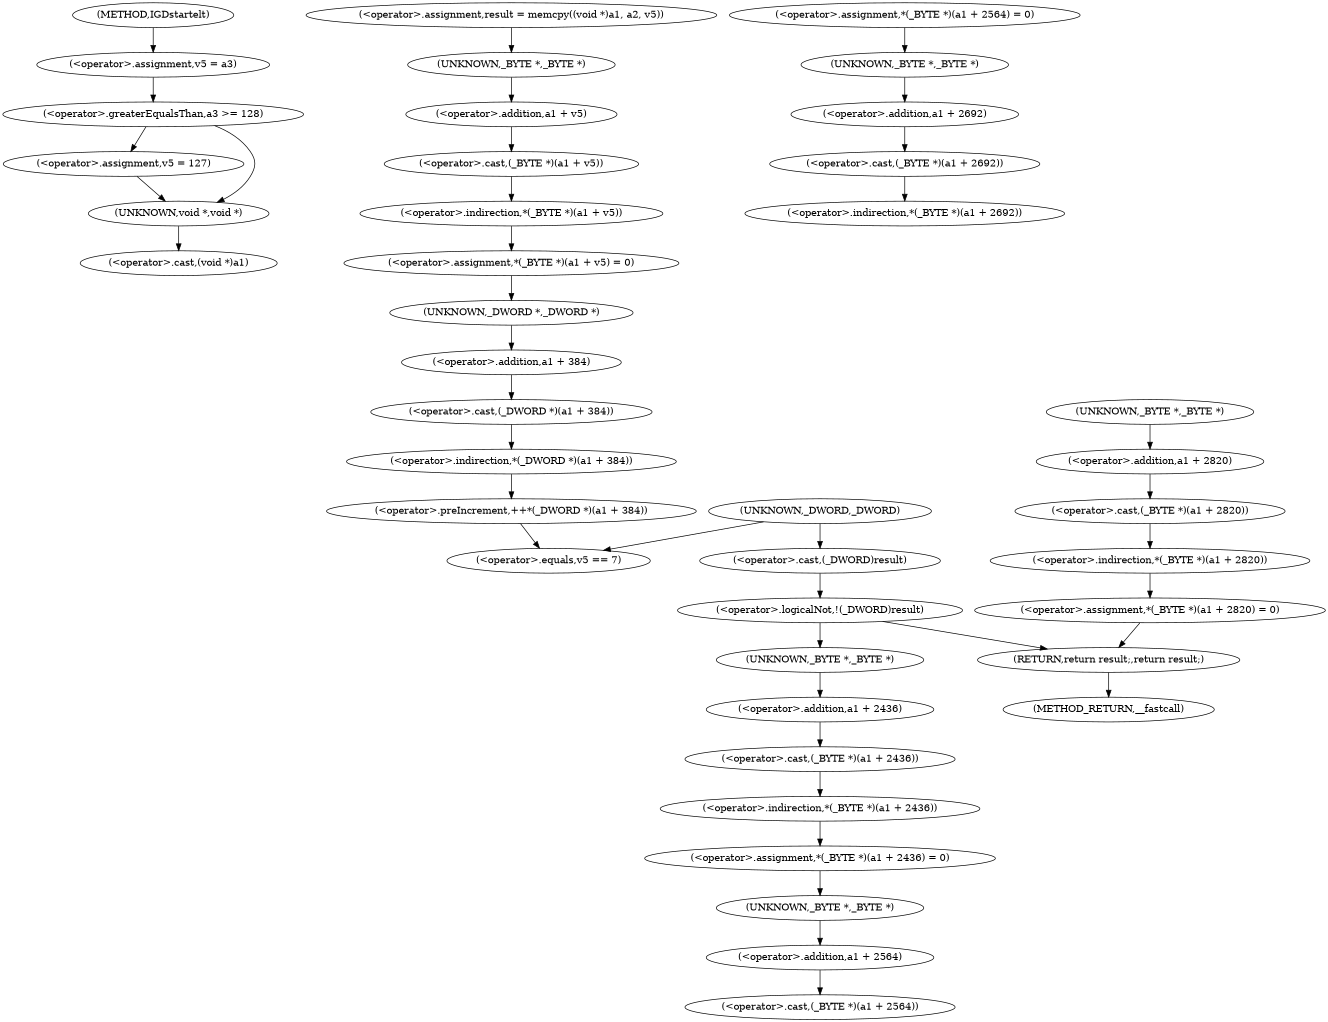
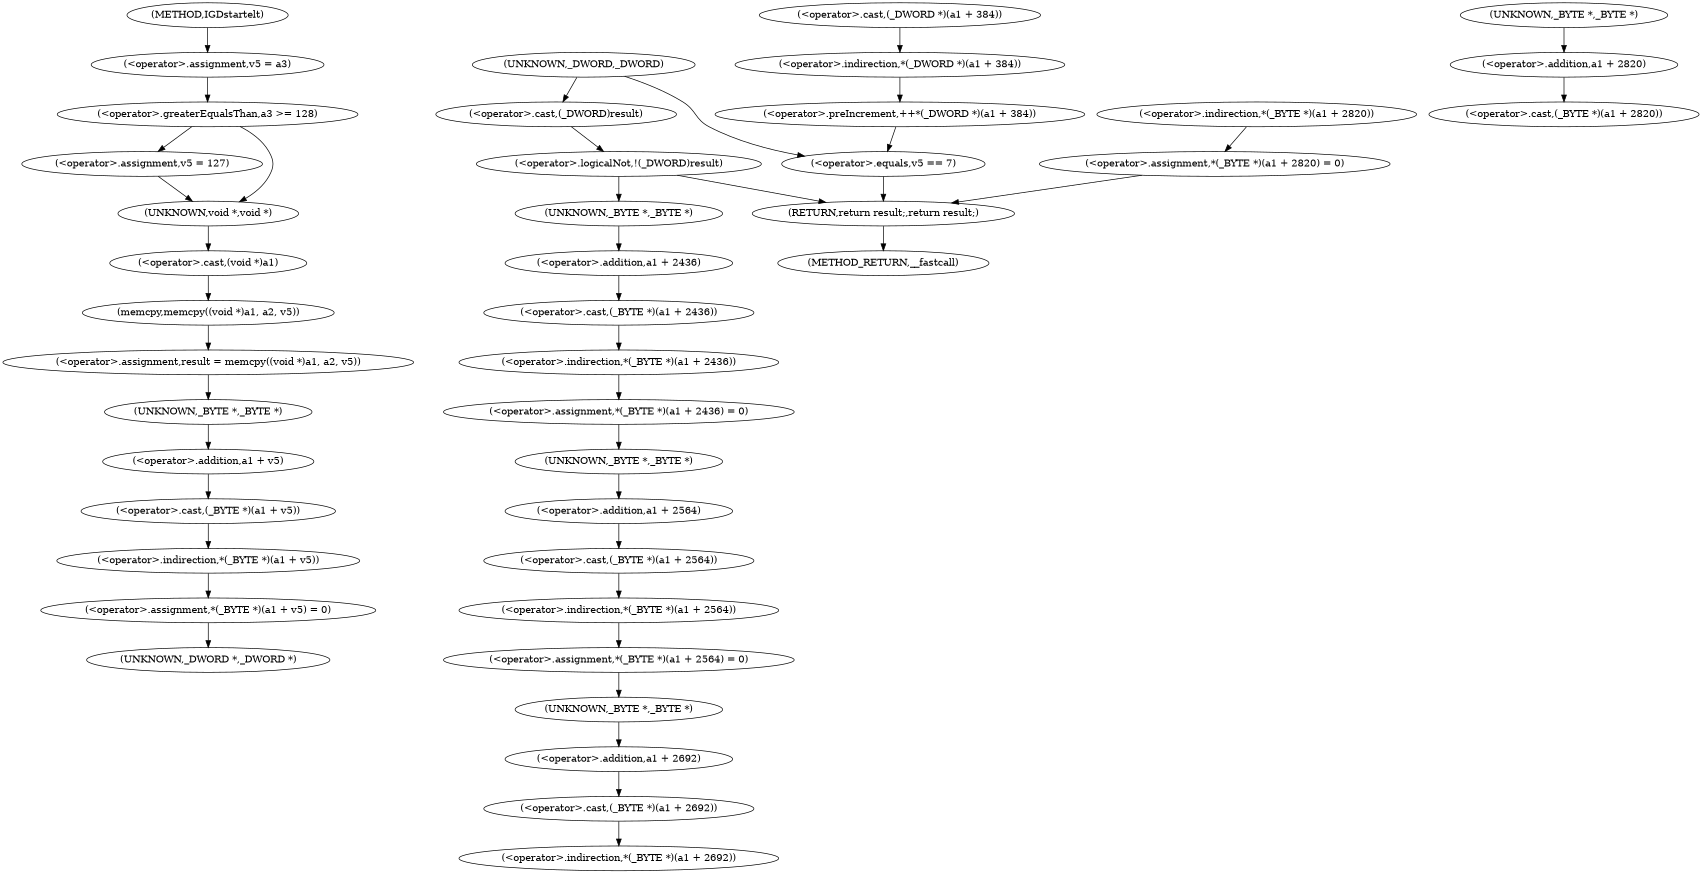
edge "(<operator>.equals,v5 == 7)" -> "(RETURN,return result;,return result;)": added
node "(memcpy,memcpy((void *)a1, a2, v5))": added
node "(<operator>.addition,a1 + 384)": removed
edge "(<operator>.cast,(_BYTE *)(a1 + 2820))" -> "(<operator>.indirection,*(_BYTE *)(a1 + 2820))": removed
node "(<operator>.indirection,*(_BYTE *)(a1 + 2564))": added
